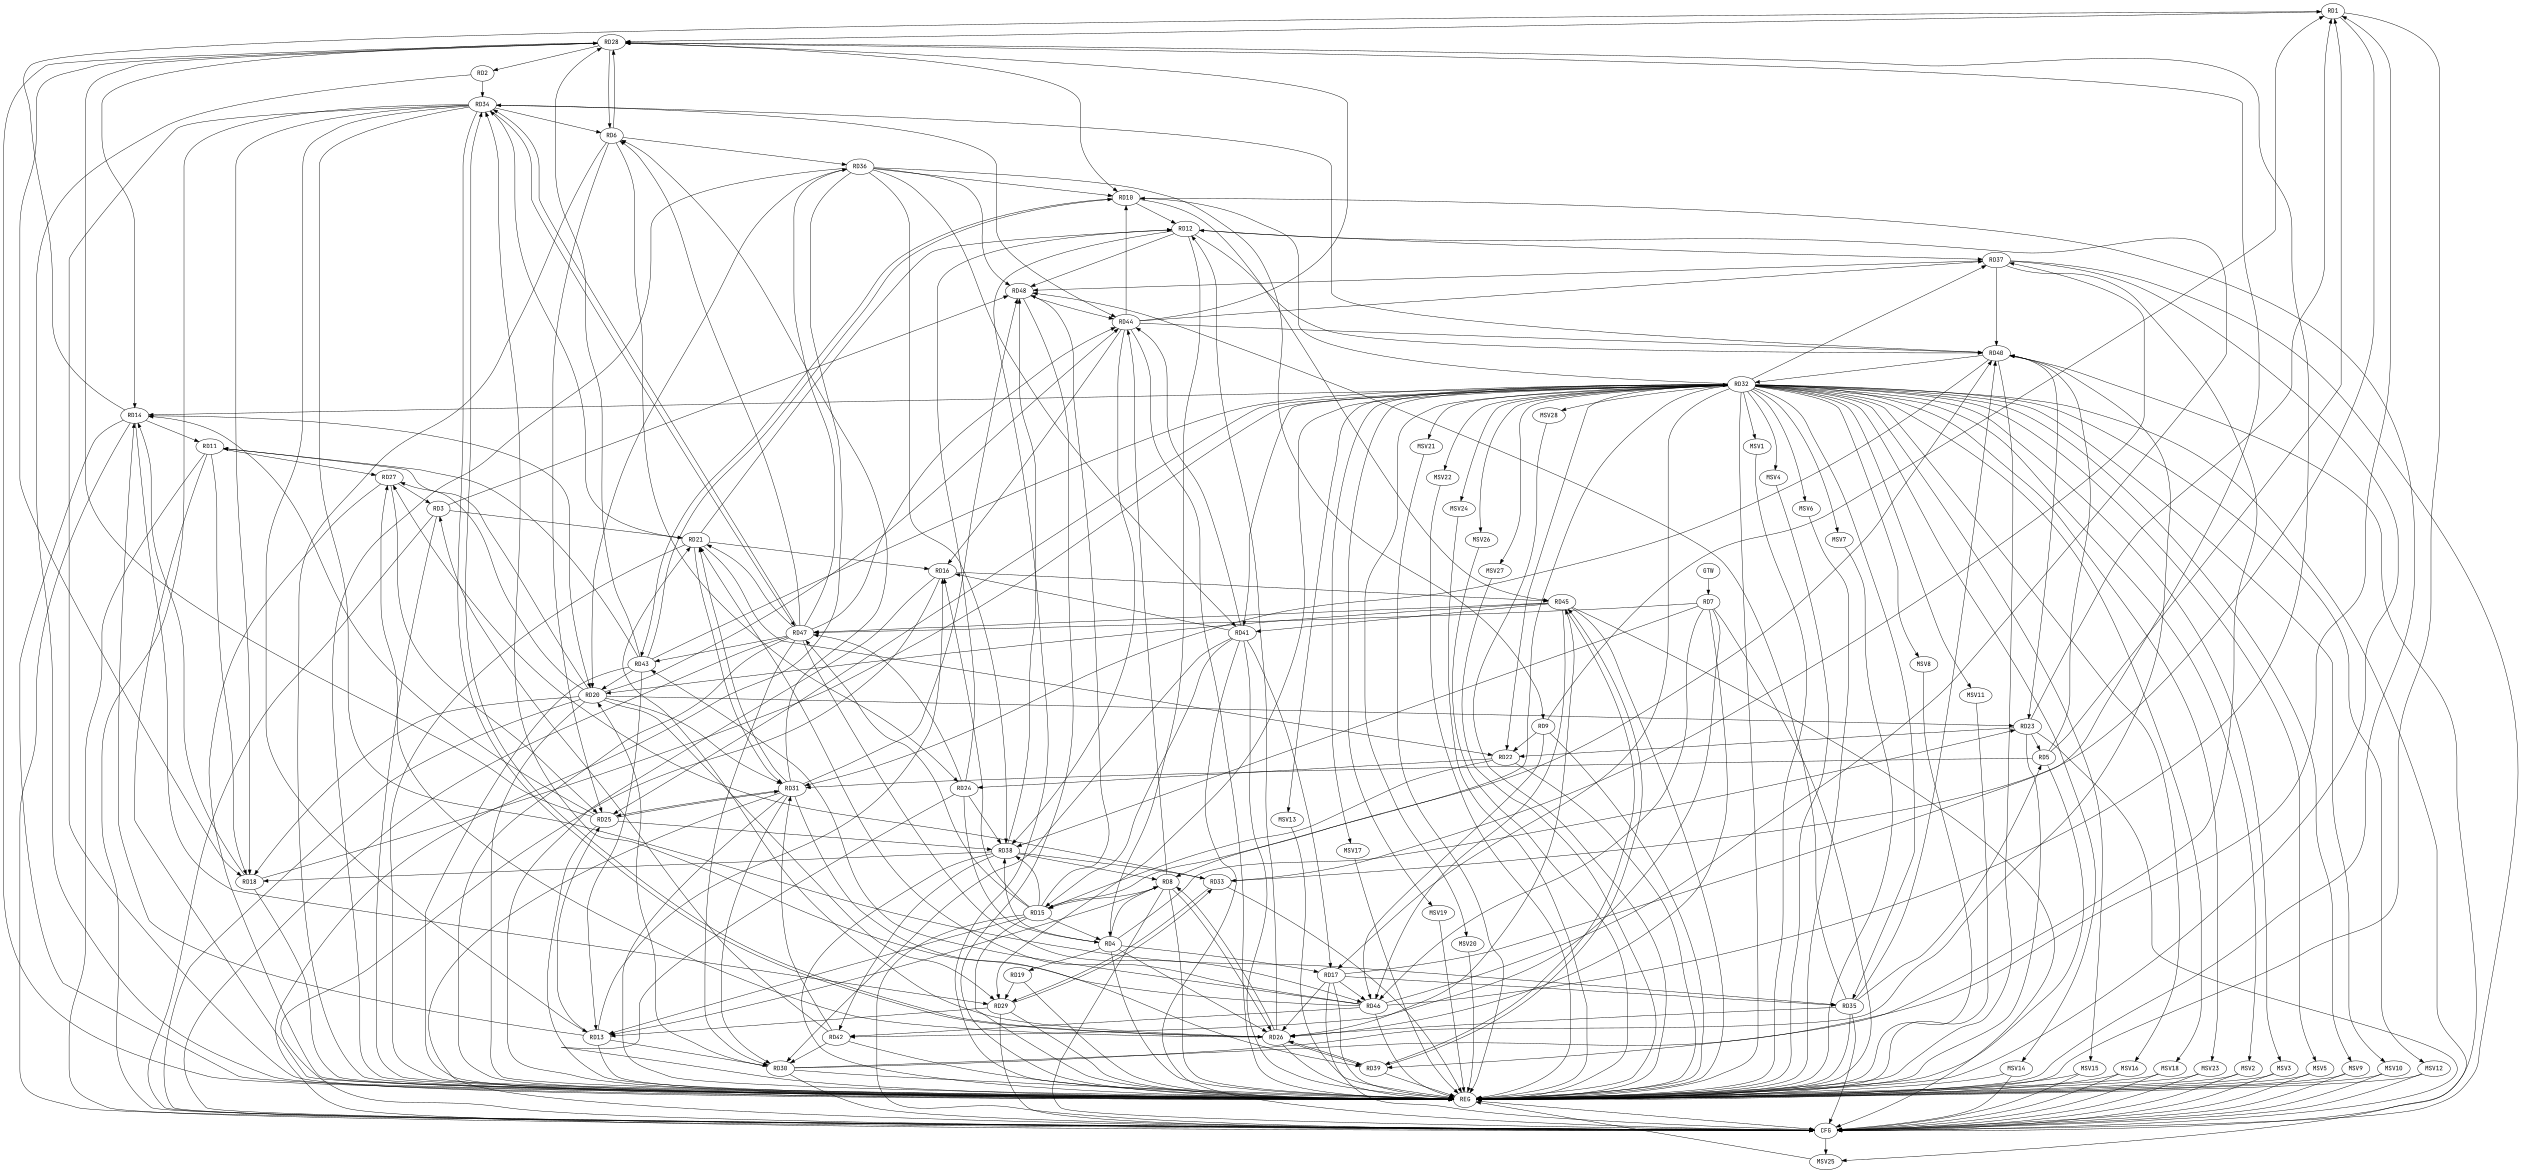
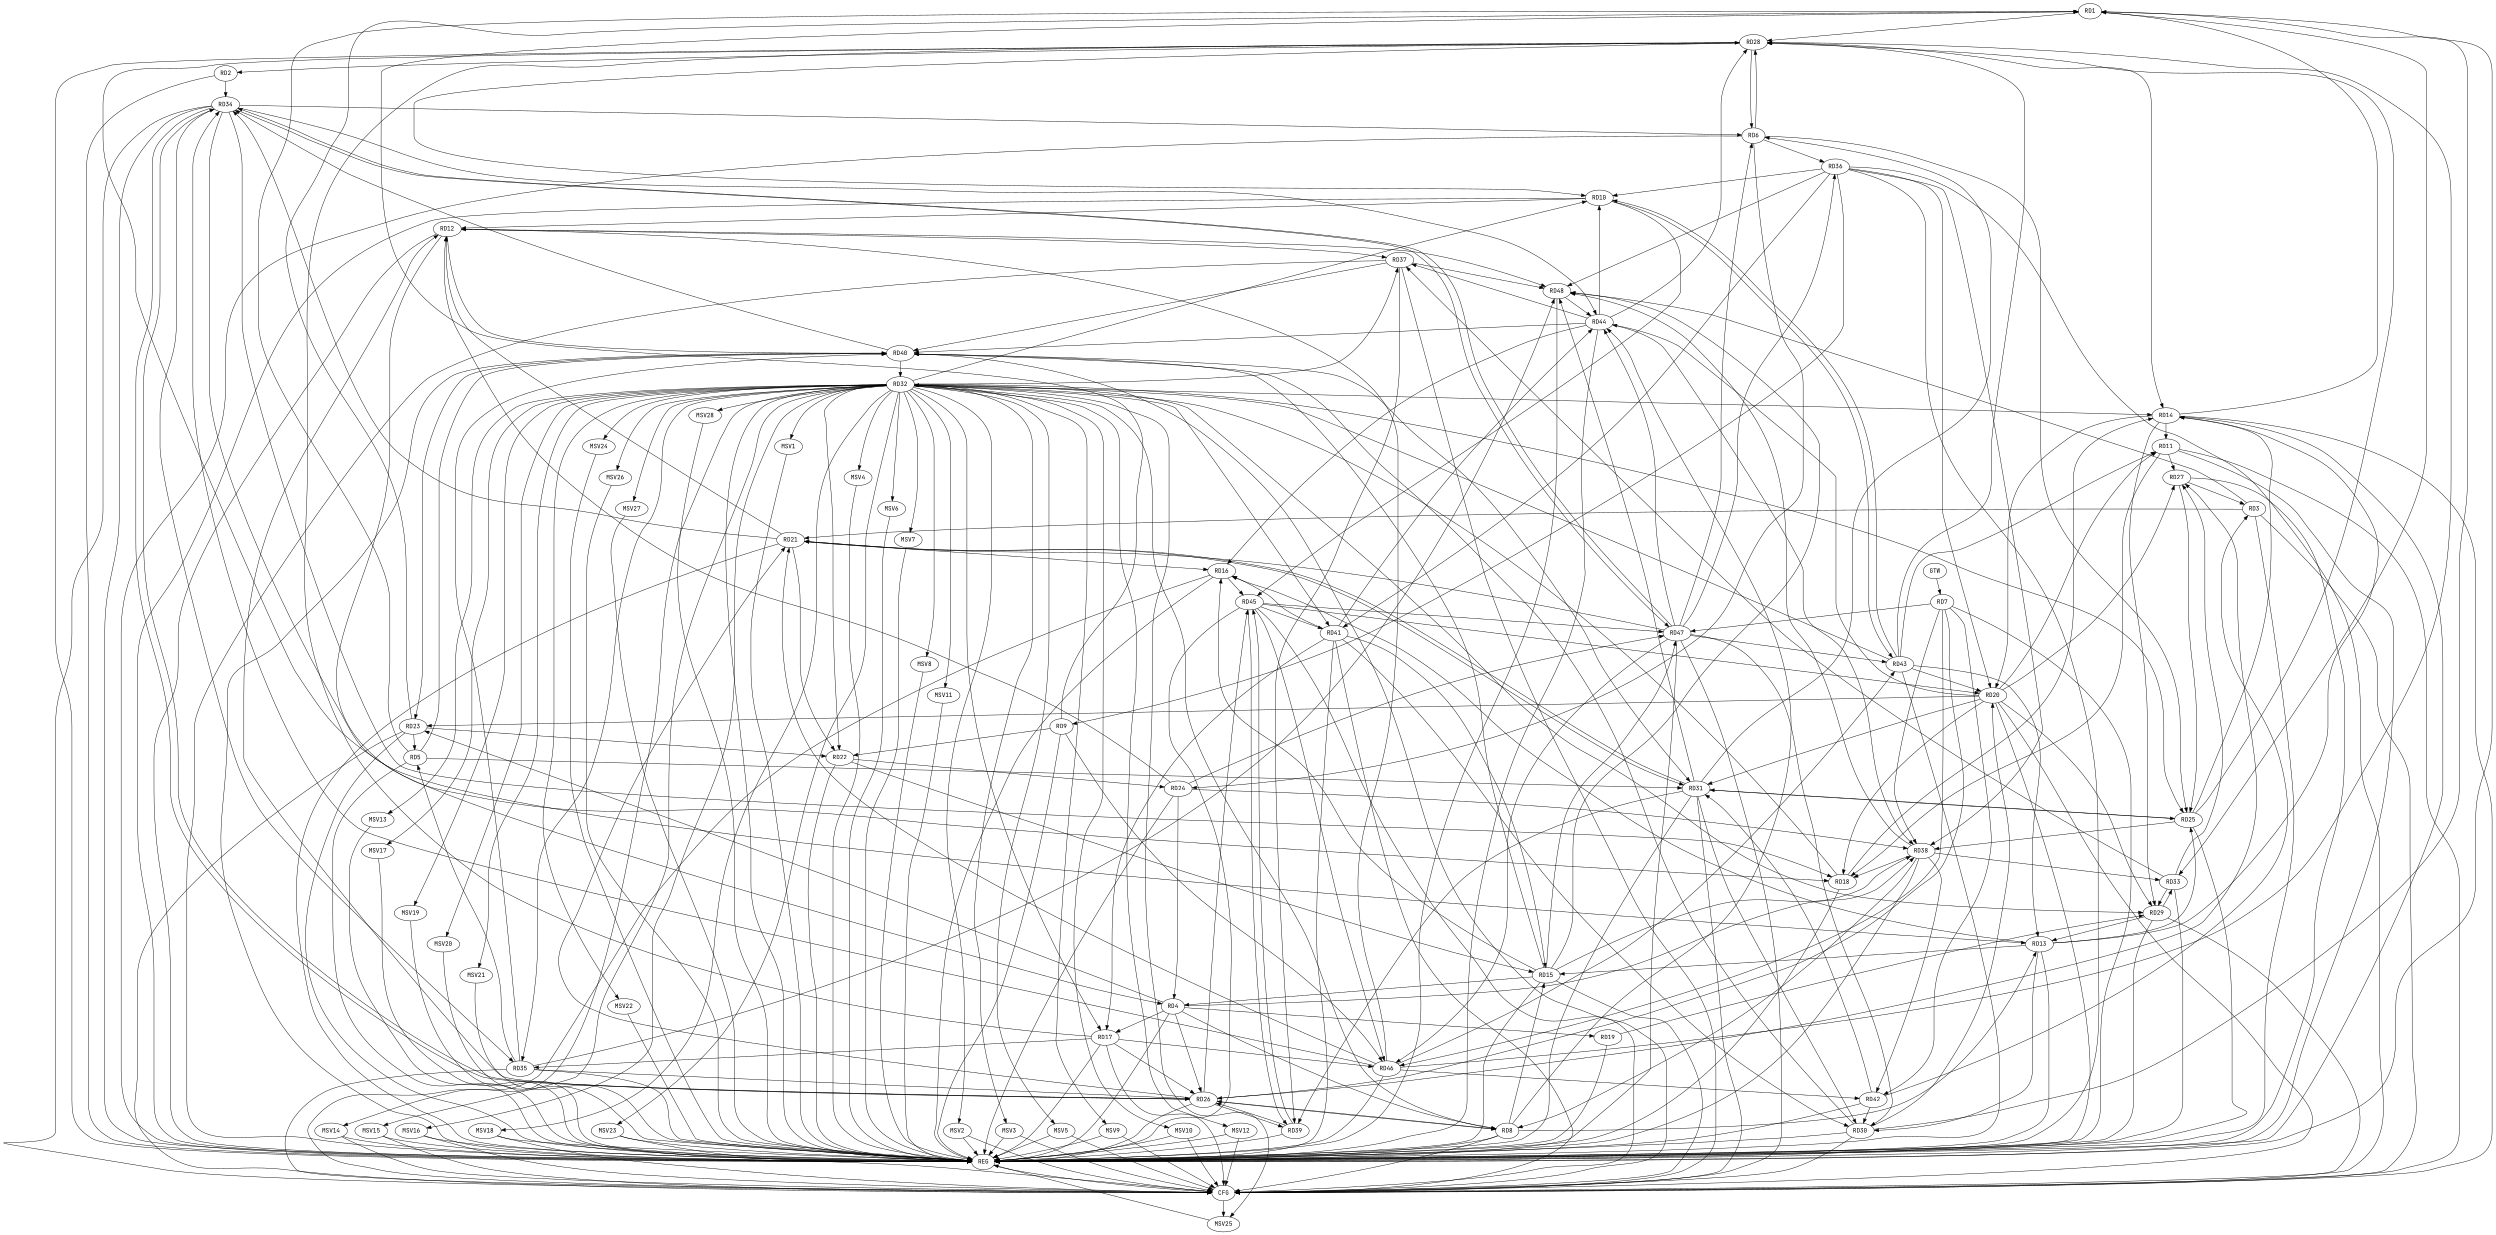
edge "RD15" -> "RD13": reversed
